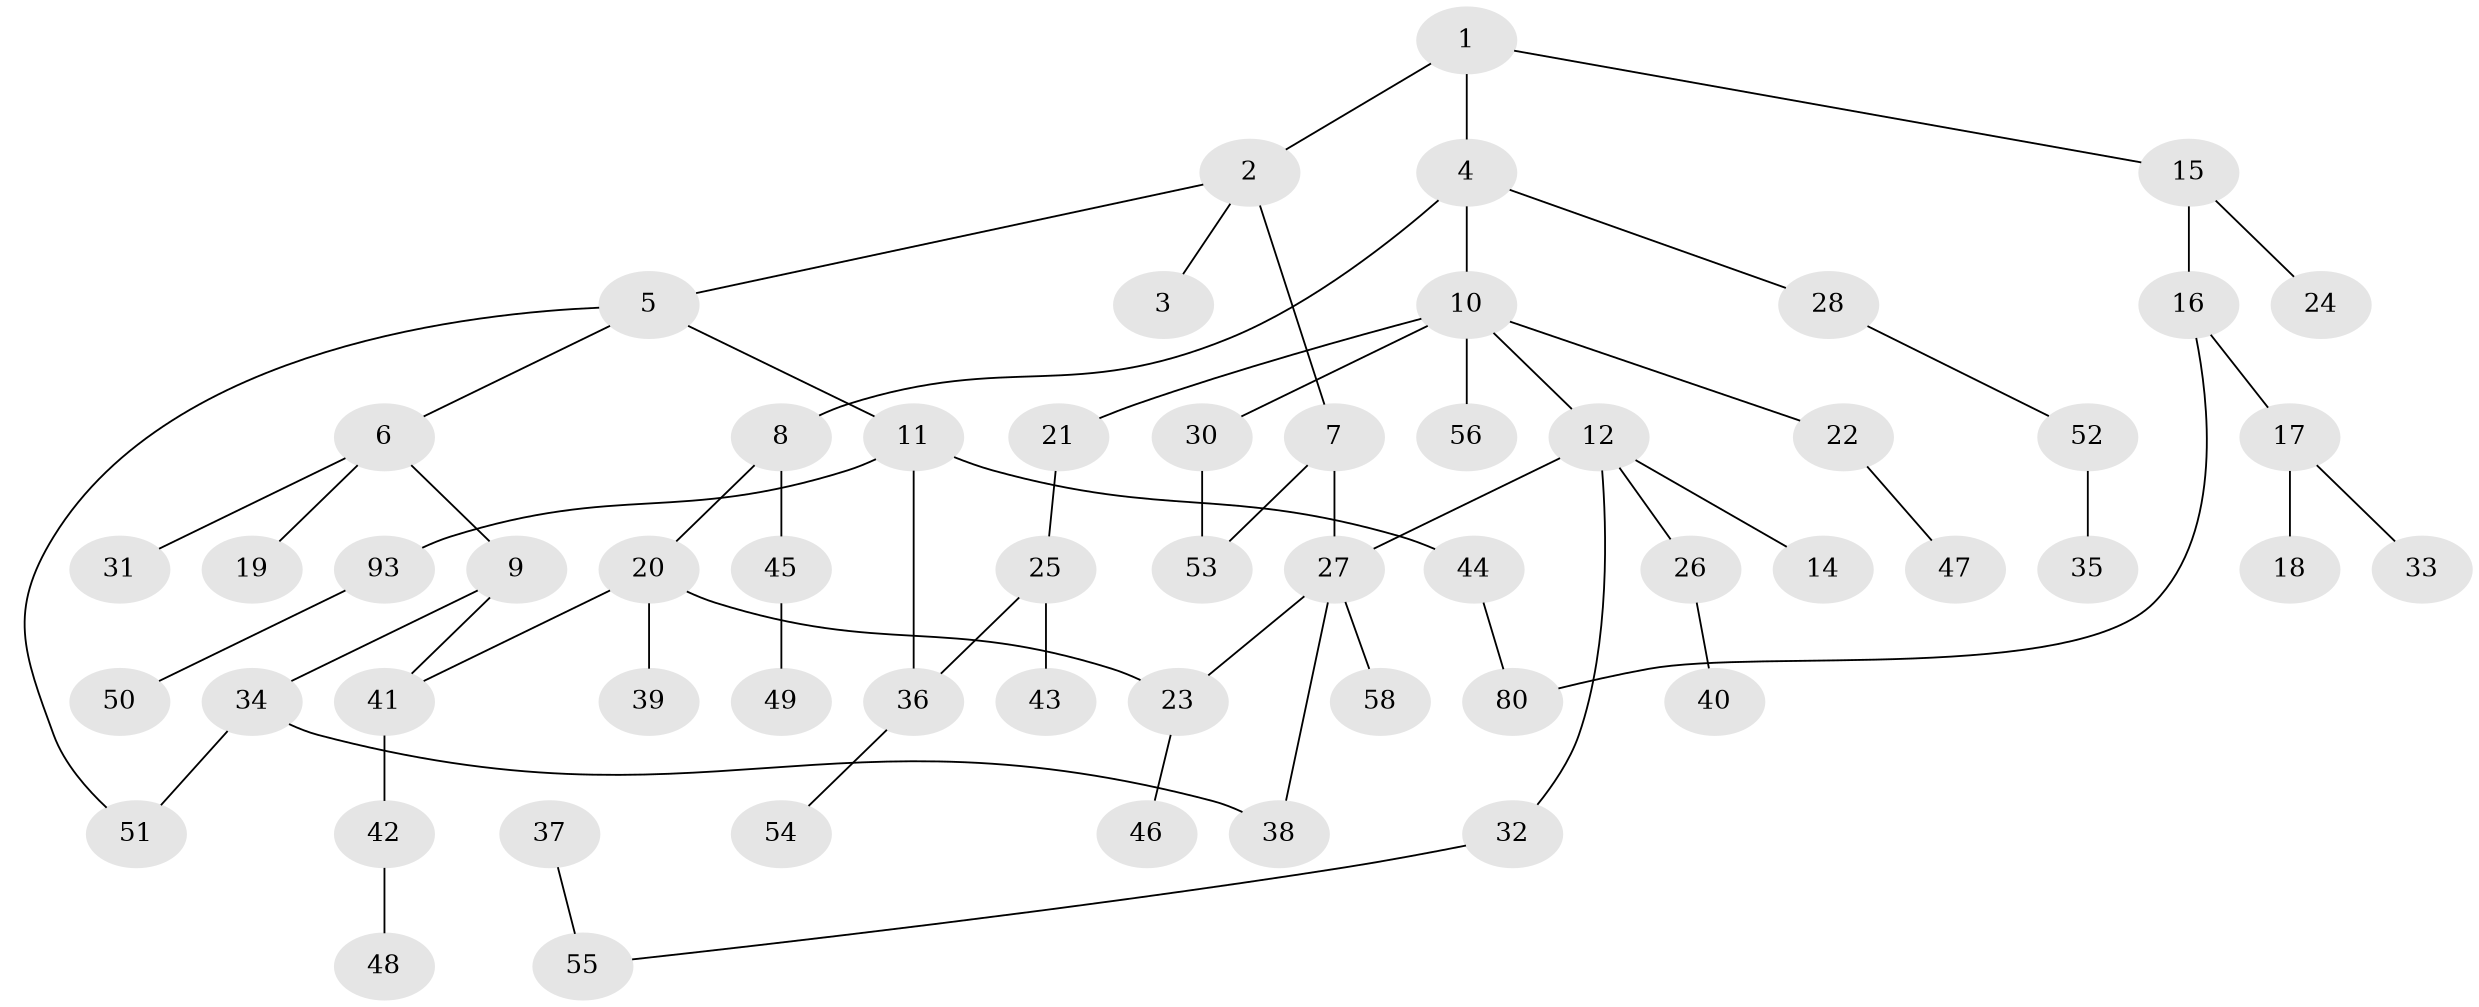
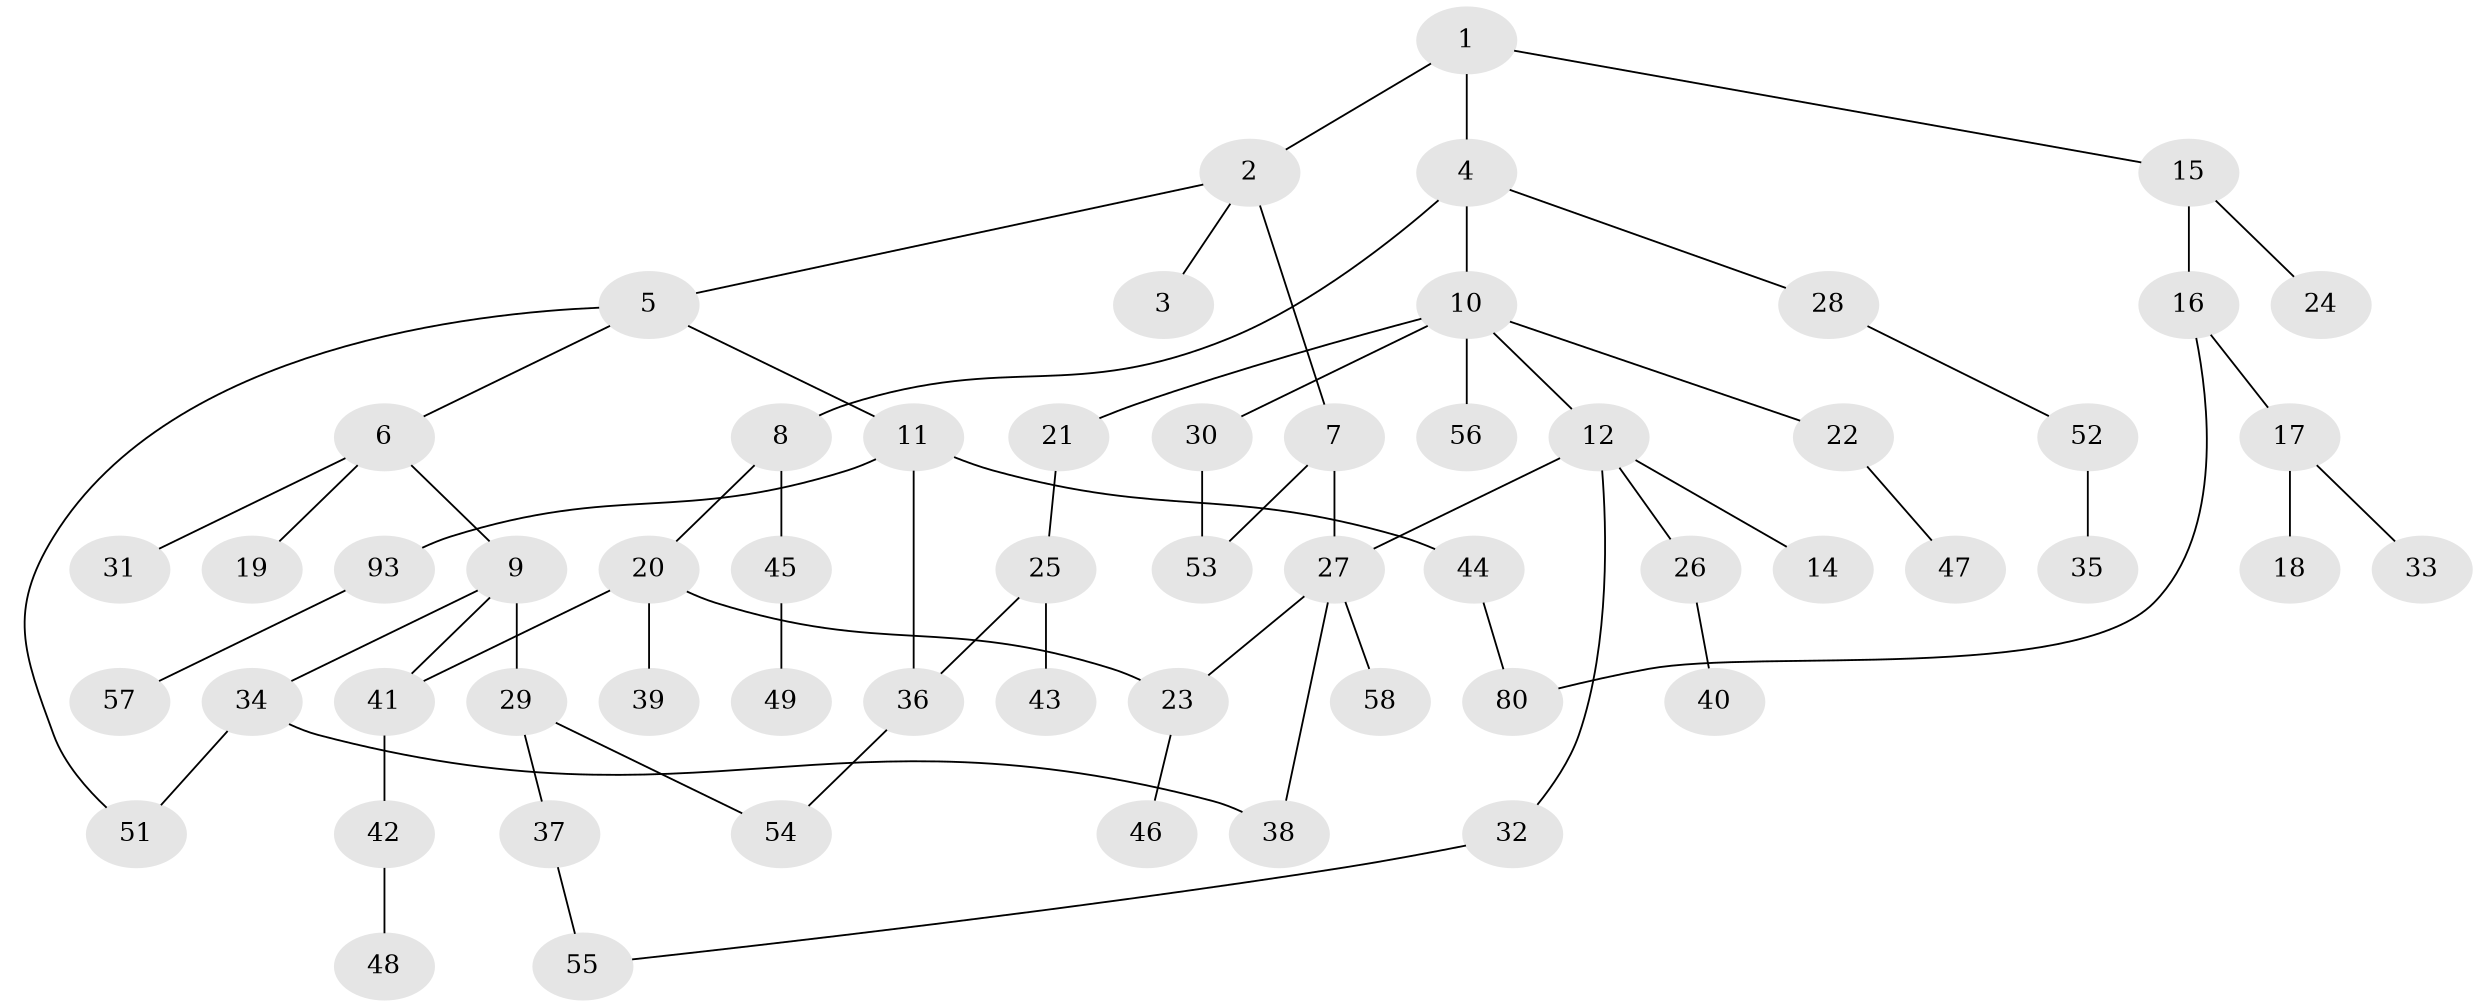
node "50": label "50" -> "57"
node "29": added
